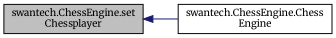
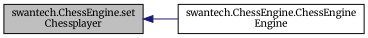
node "swantech.ChessEngine.Chess Engine": label "swantech.ChessEngine.Chess Engine" -> "swantech.ChessEngine.ChessEngine Engine"
